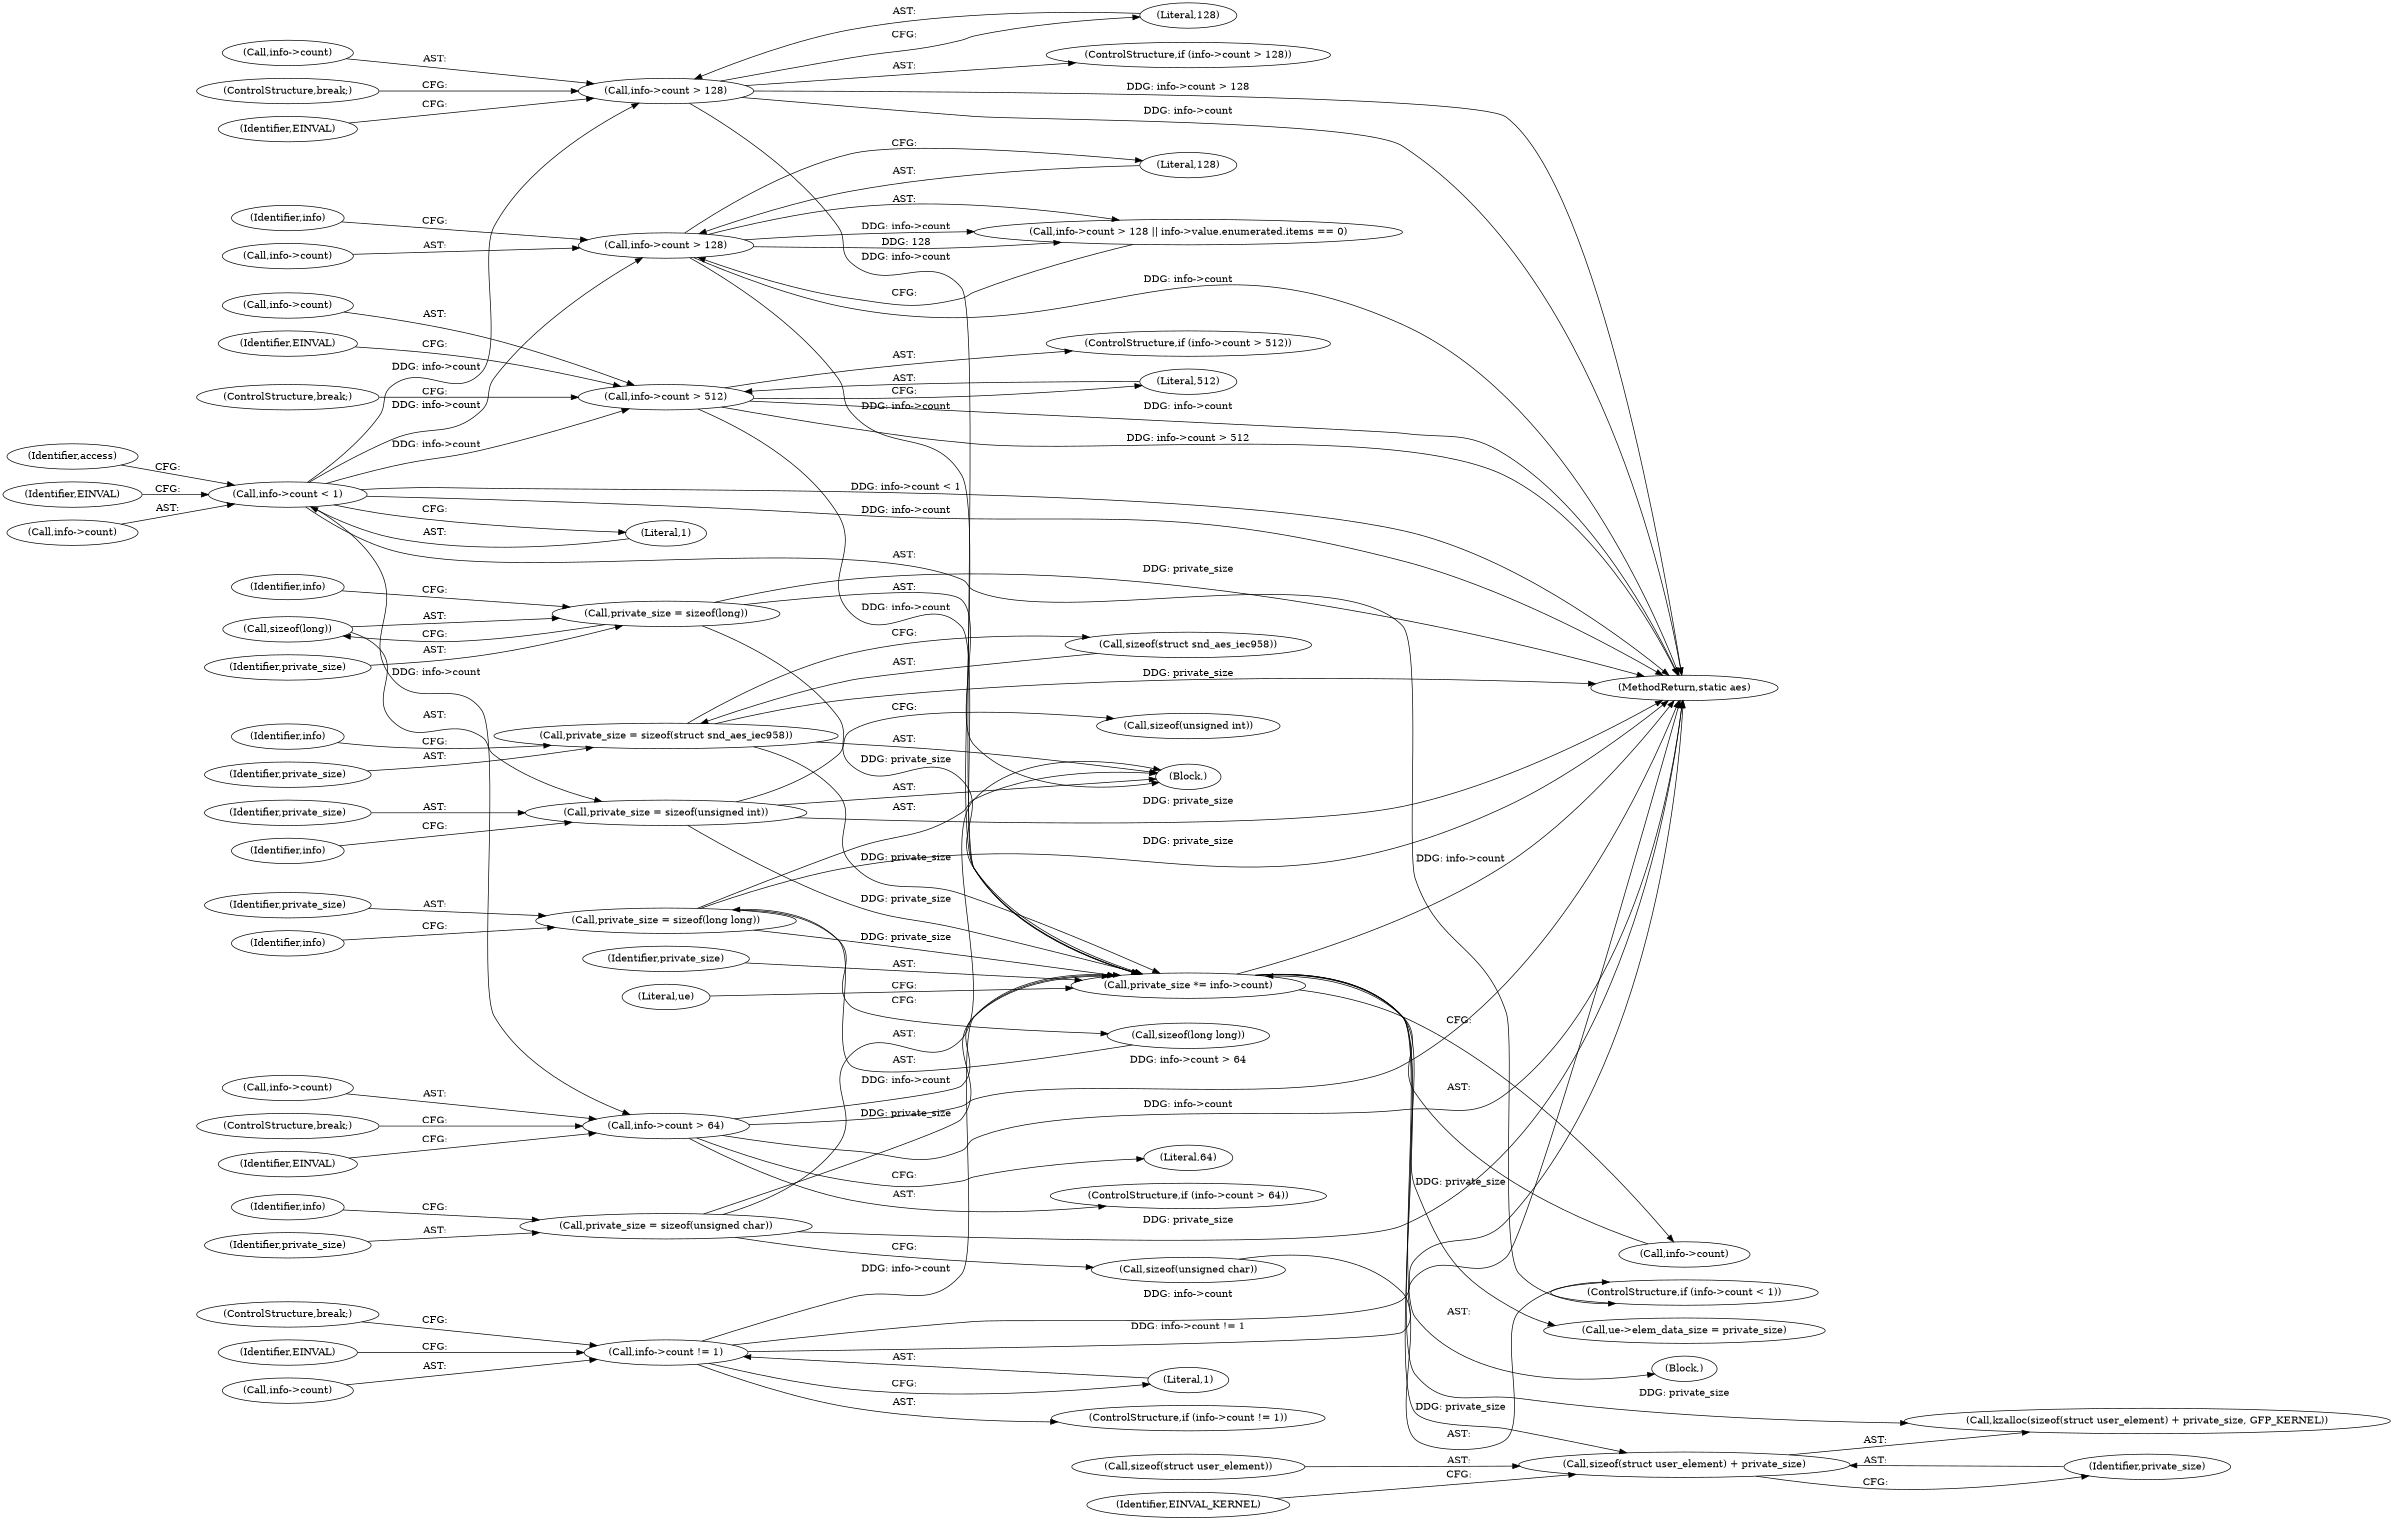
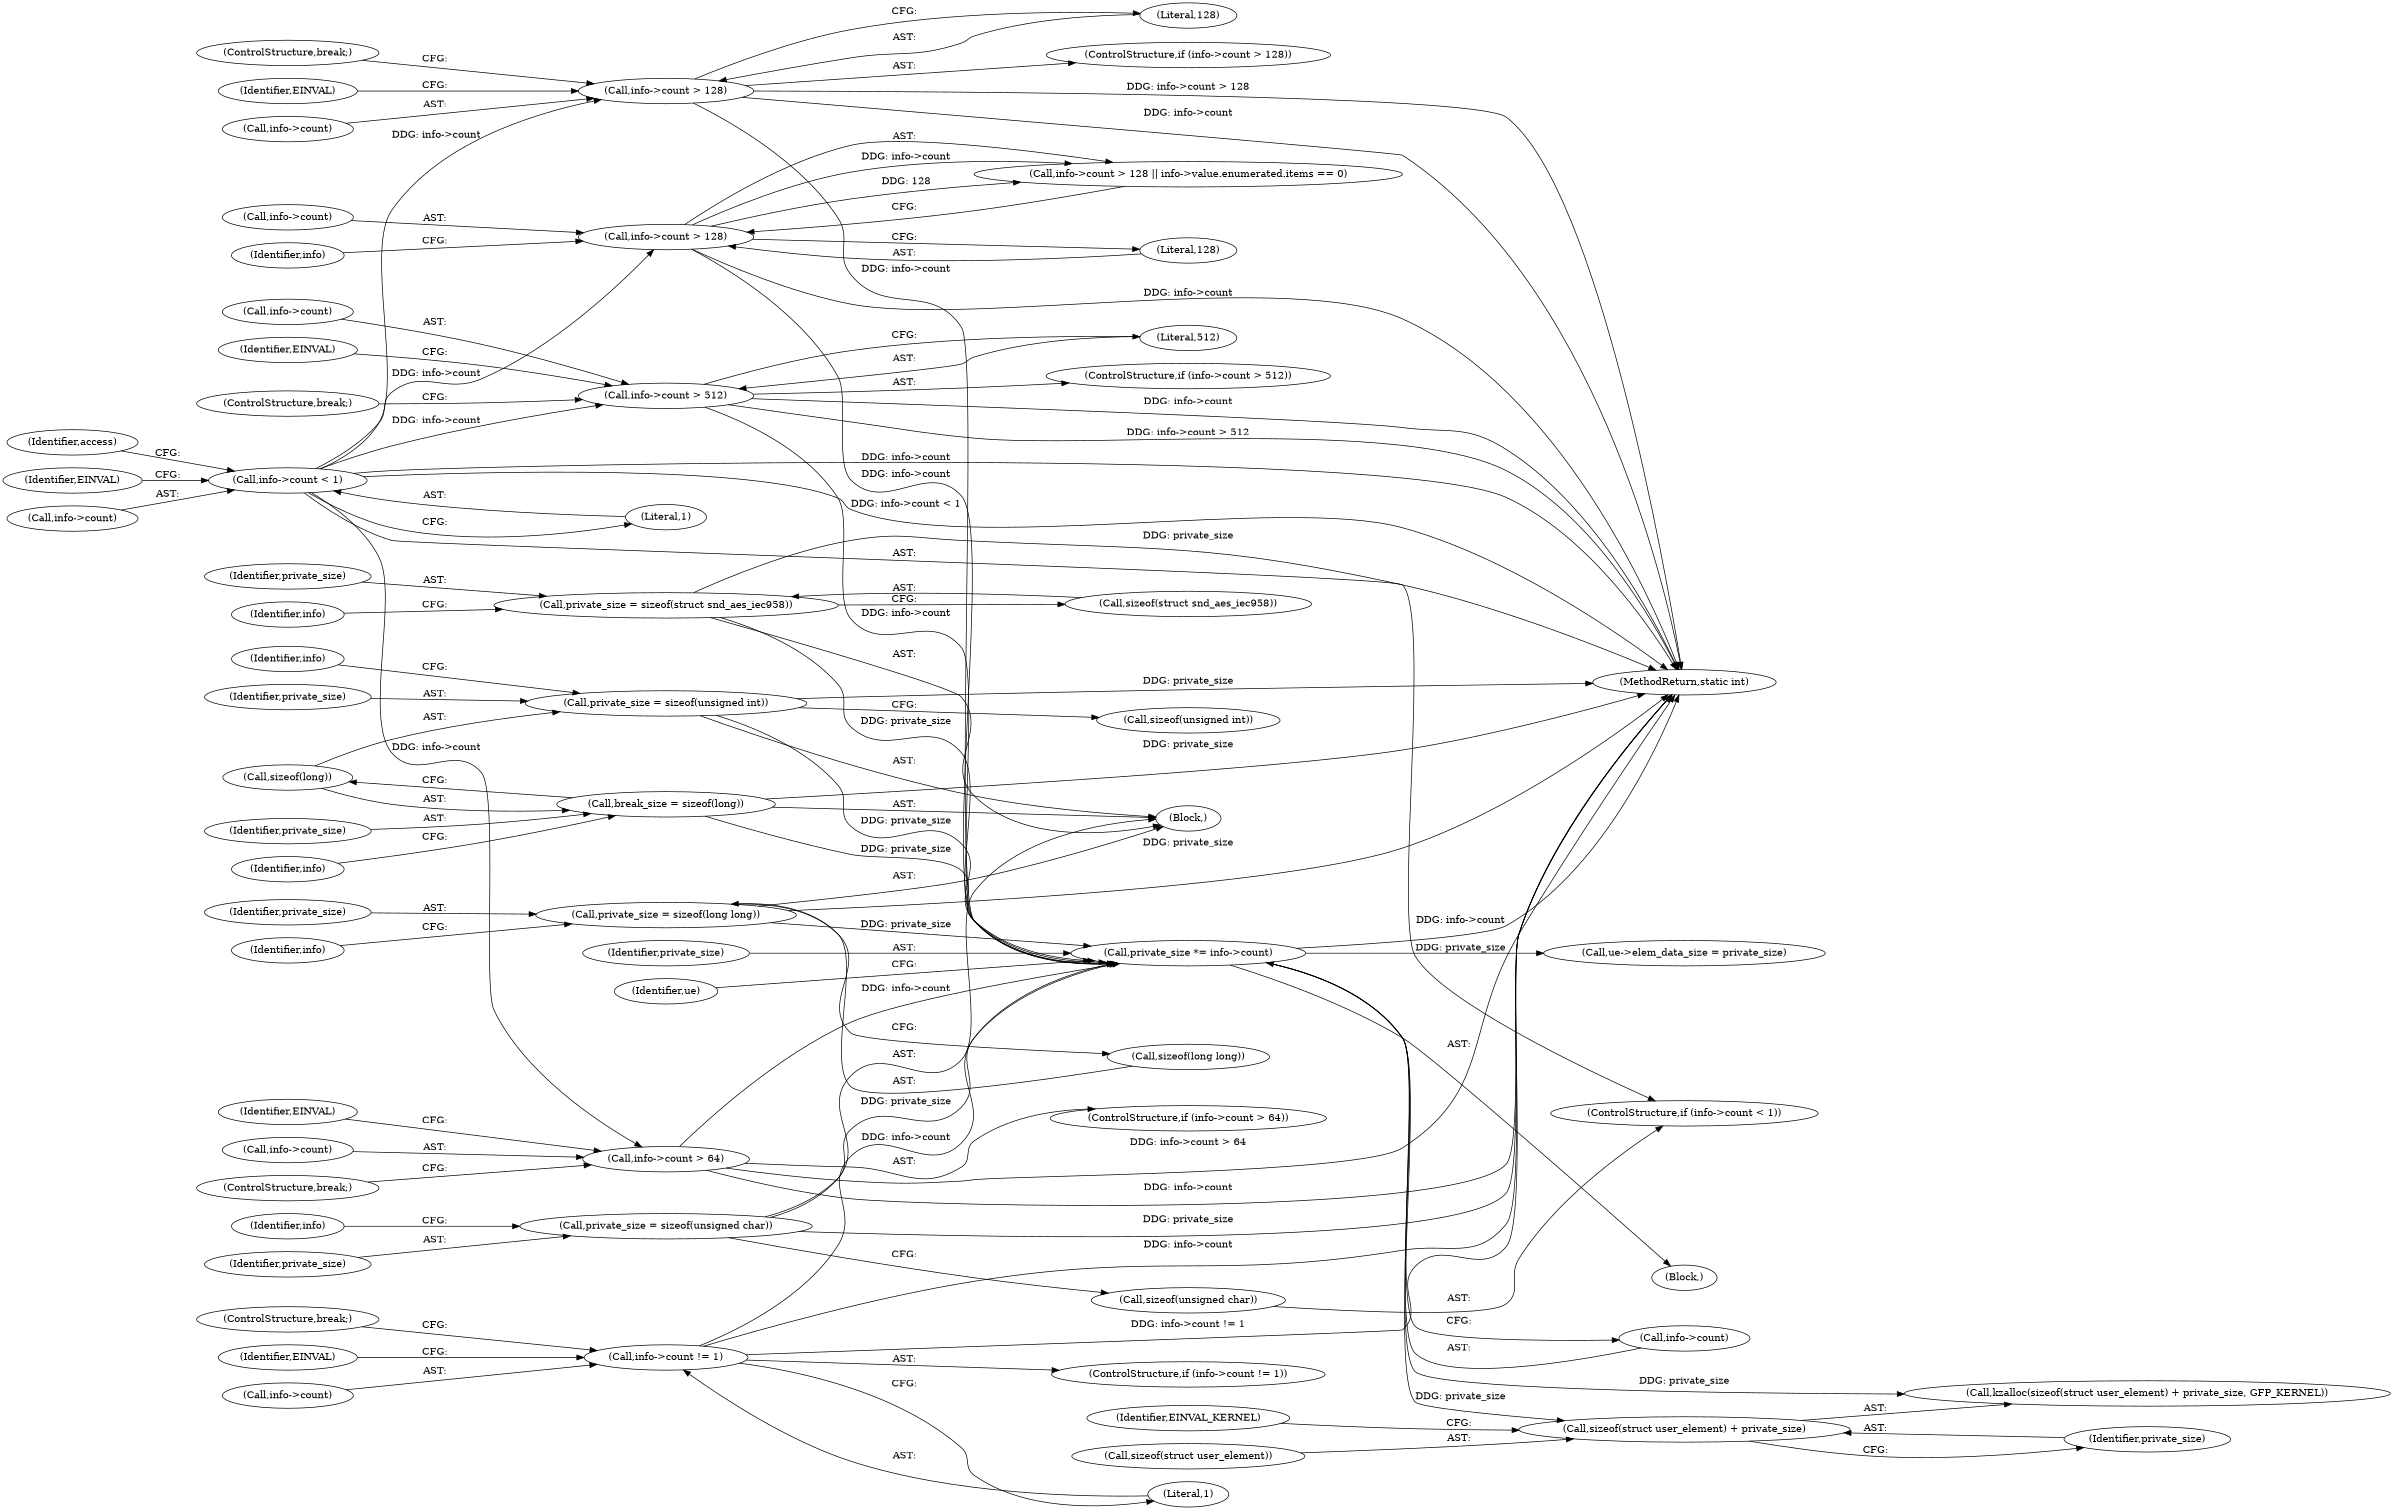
node "(Call,private_size = sizeof(long))": label "(Call,private_size = sizeof(long))" -> "(Call,break_size = sizeof(long))"
node "(MethodReturn,static aes)": label "(MethodReturn,static aes)" -> "(MethodReturn,static int)"
node "(Literal,ue)": label "(Literal,ue)" -> "(Identifier,ue)"
node "(Literal,64)": removed
